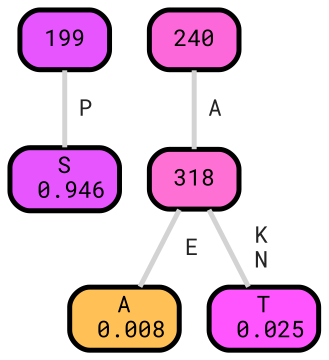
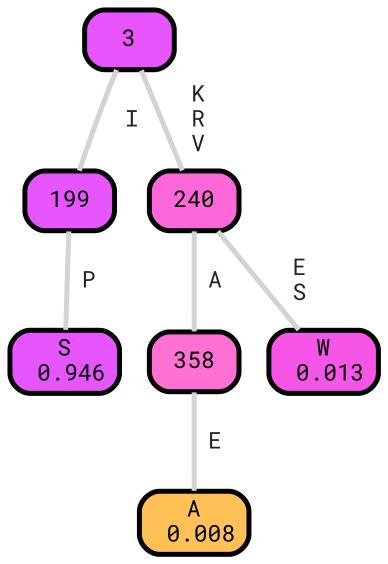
node "3": added
node "318": label "318" -> "358"
node "T 0.025": removed
node "W 0.013": added
